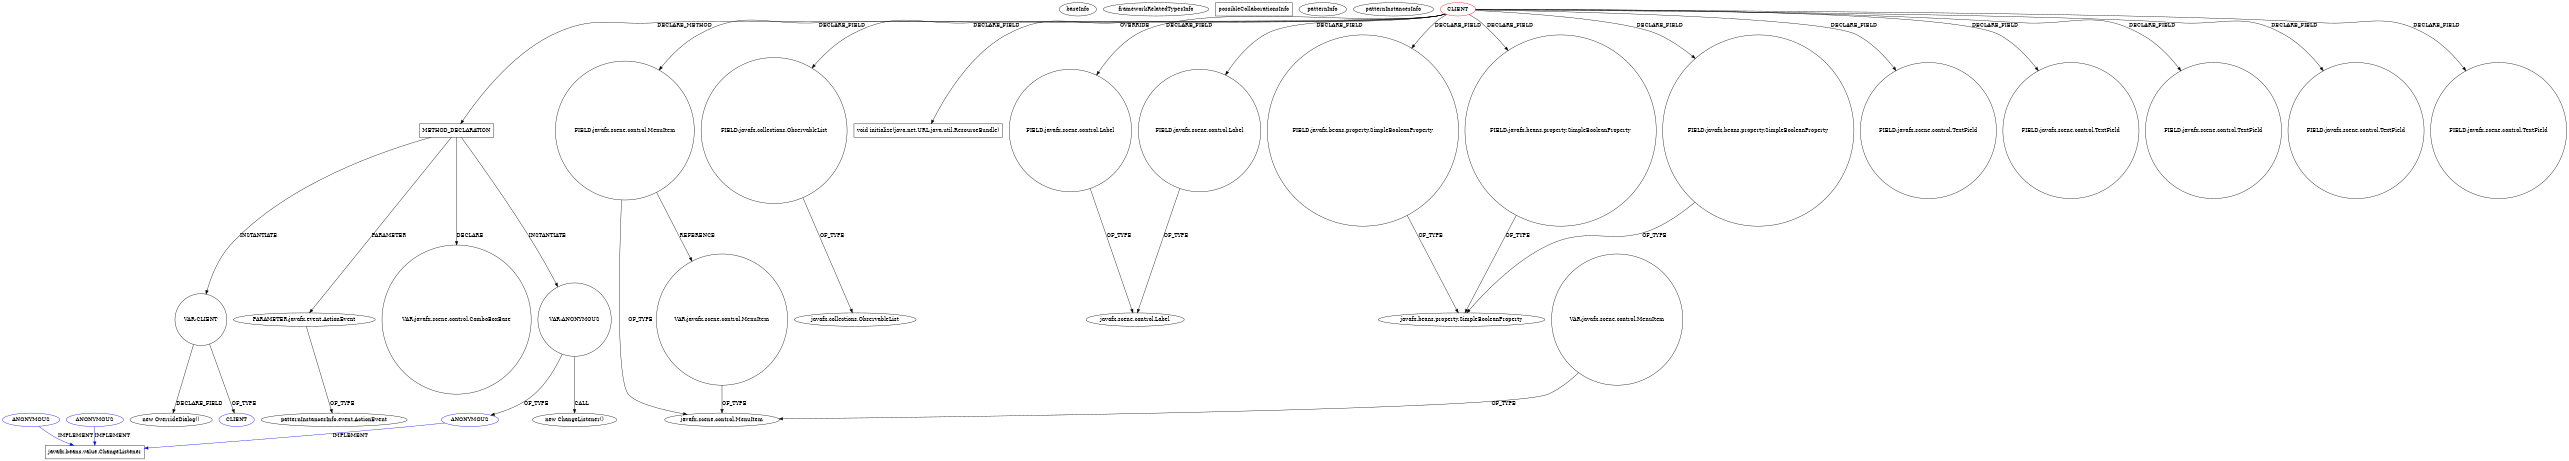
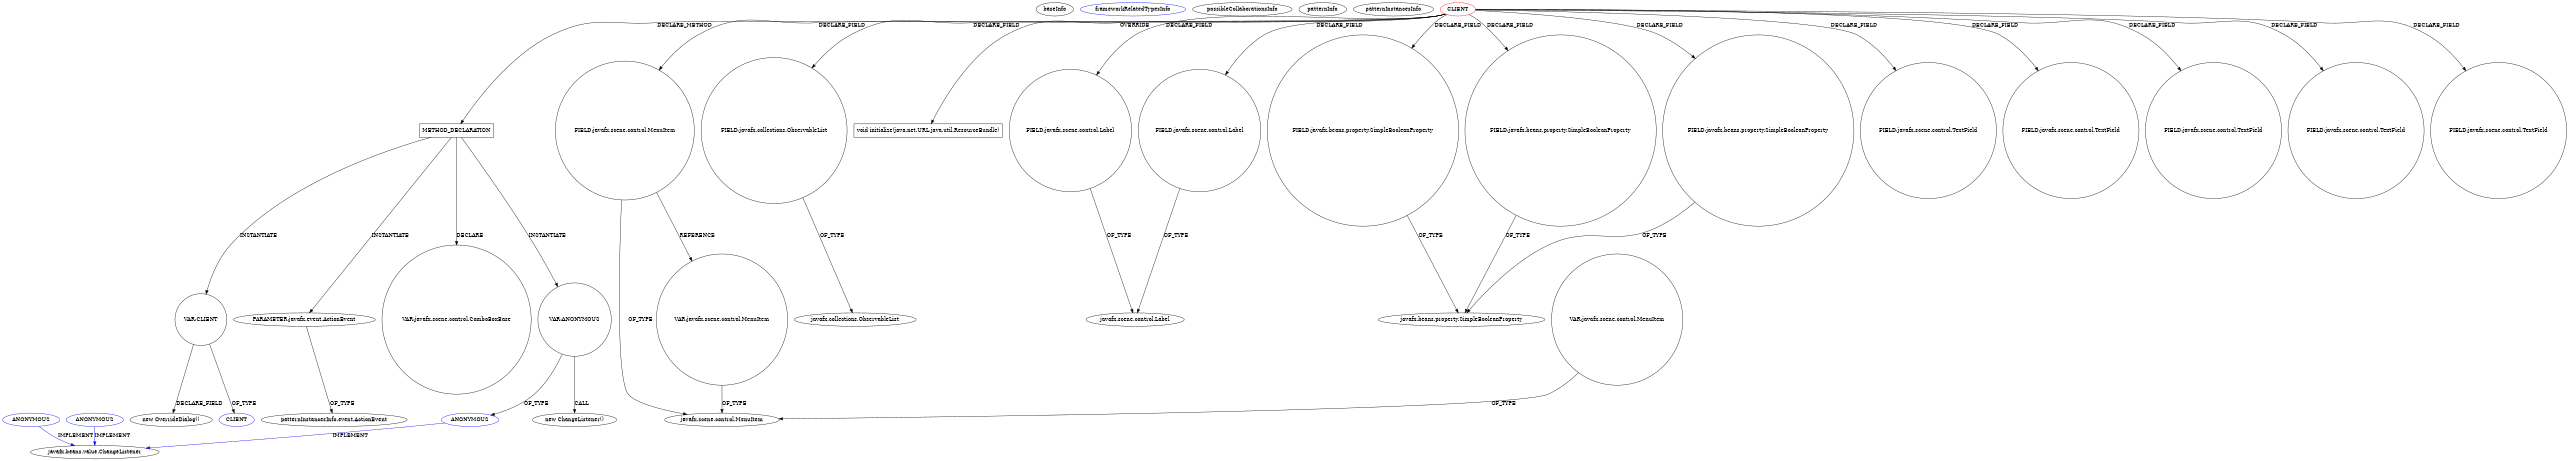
node "frameworkRelatedTypesInfo": color black -> blue
node "possibleCollaborationsInfo": shape box -> ellipse
edge "METHOD_DECLARATION" -> "PARAMETER:javafx.event.ActionEvent": label "PARAMETER" -> "INSTANTIATE"
node "javafx.beans.value.ChangeListener": shape box -> ellipse
